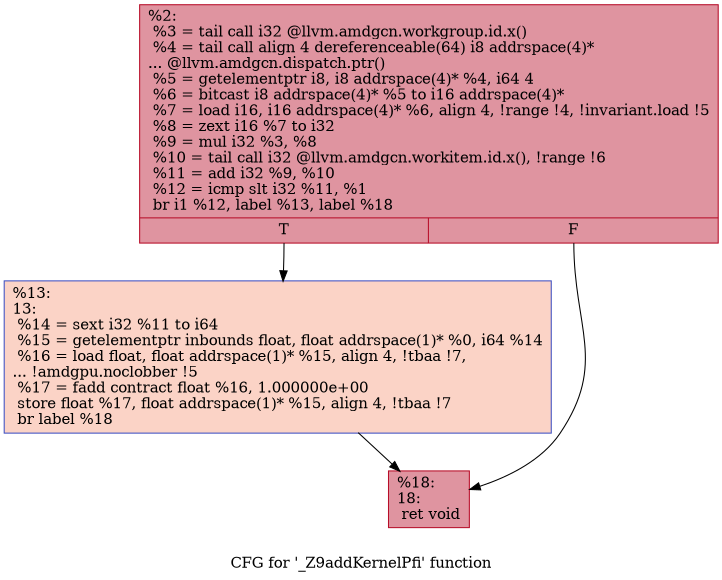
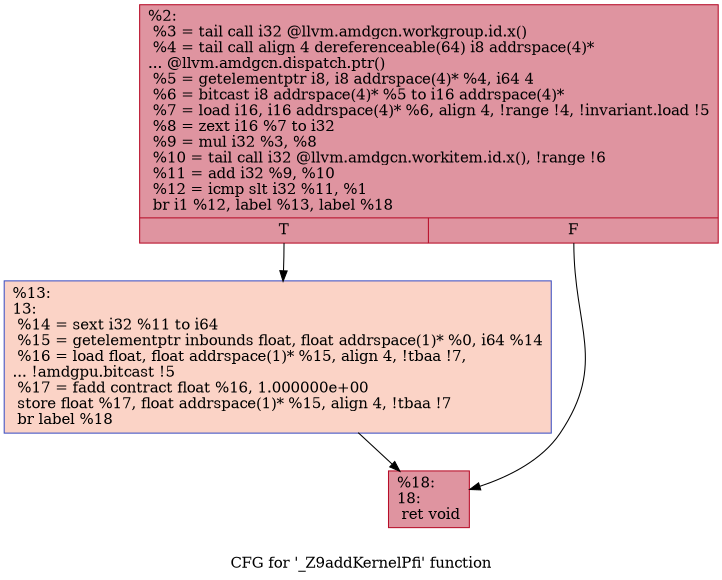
node "%13:": text "... !amdgpu.noclobber !5" -> "... !amdgpu.bitcast !5"
